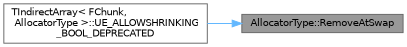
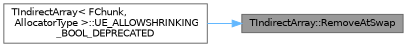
node "AllocatorType::RemoveAtSwap": label "AllocatorType::RemoveAtSwap" -> "TIndirectArray::RemoveAtSwap"
